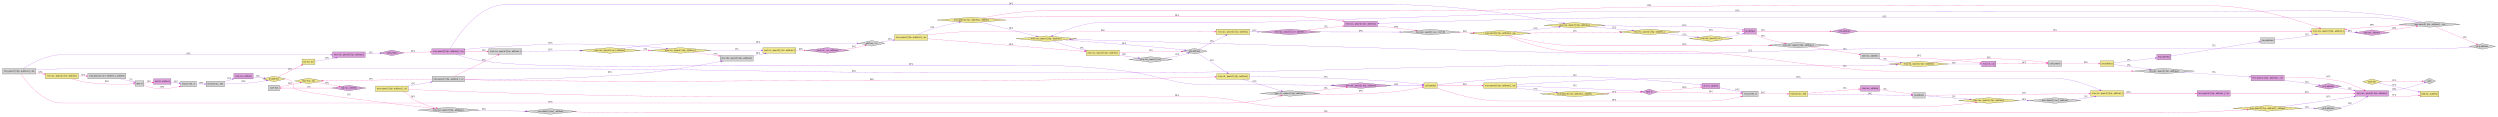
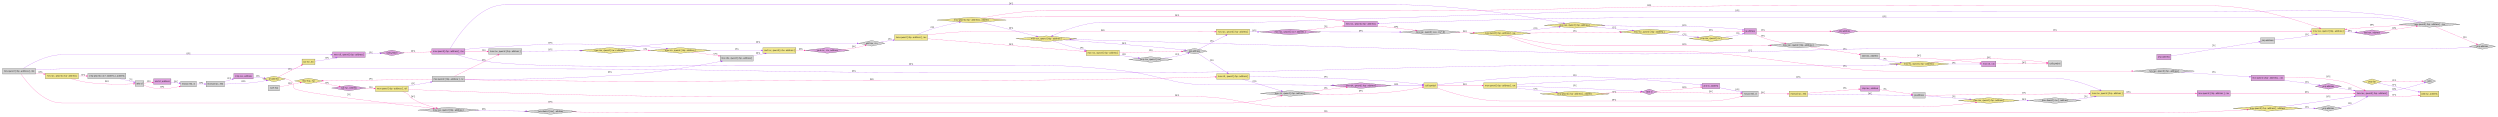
node "jne address": removed
edge "sub rsp , address" -> "push rbp": now "sub rsp , address" -> "mov qword [ rbp - address ] , rdi"
